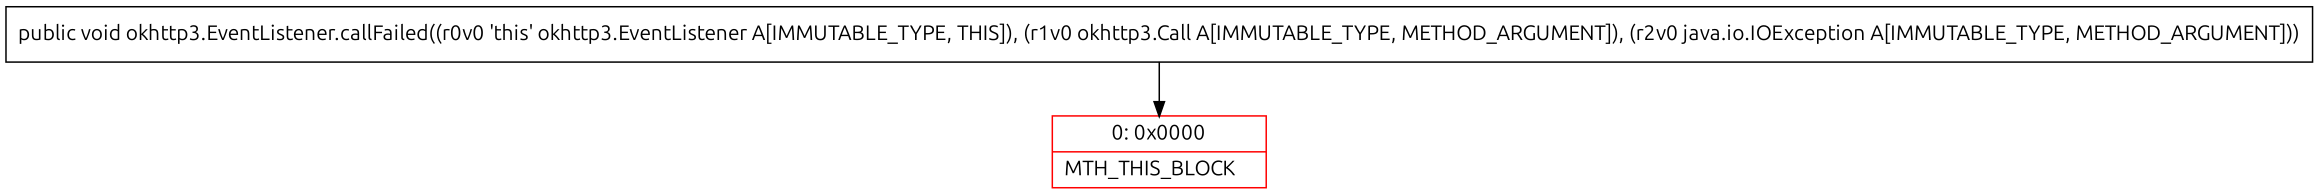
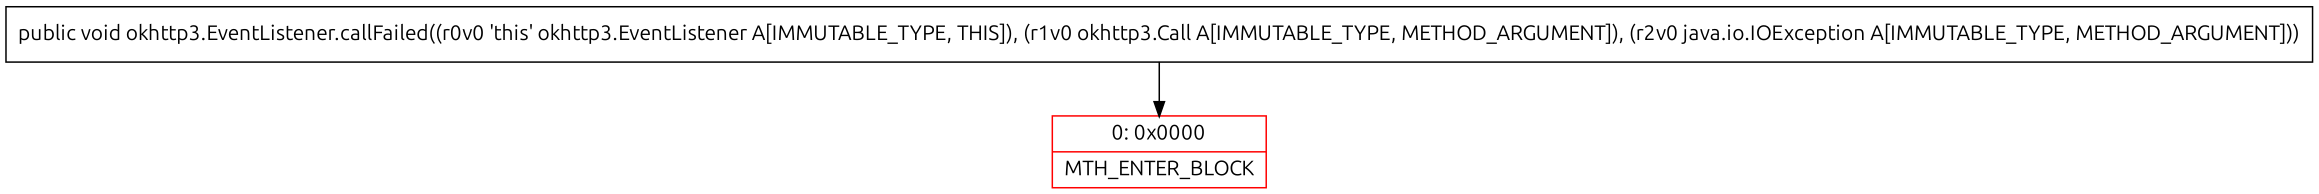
node "0: 0x0000": text "MTH_THIS_BLOCK" -> "MTH_ENTER_BLOCK"
